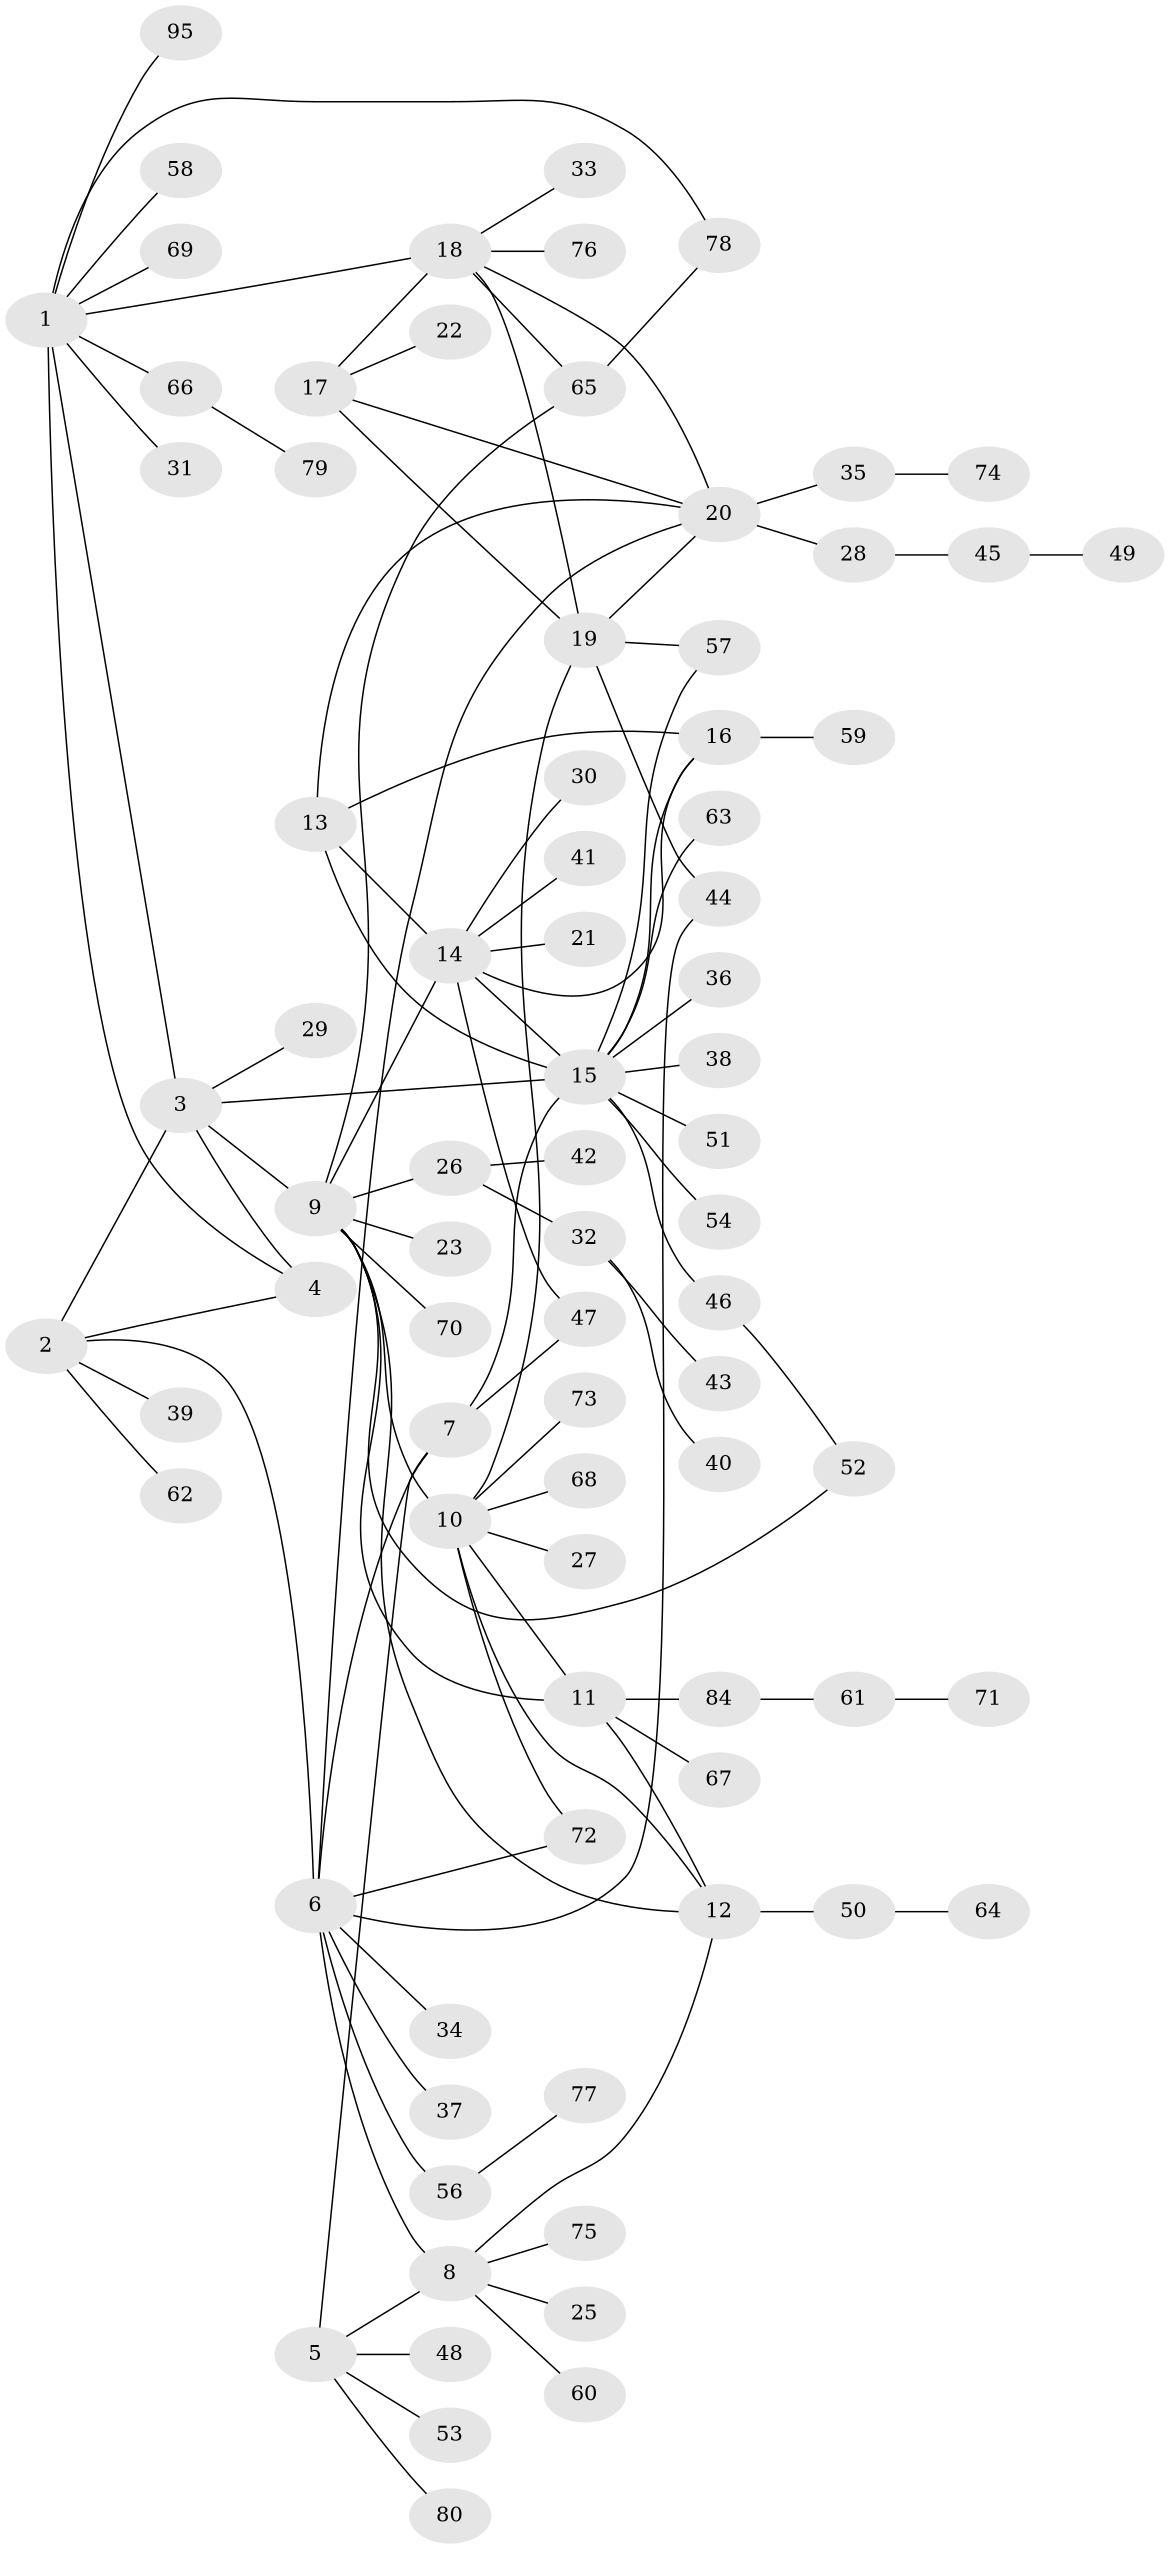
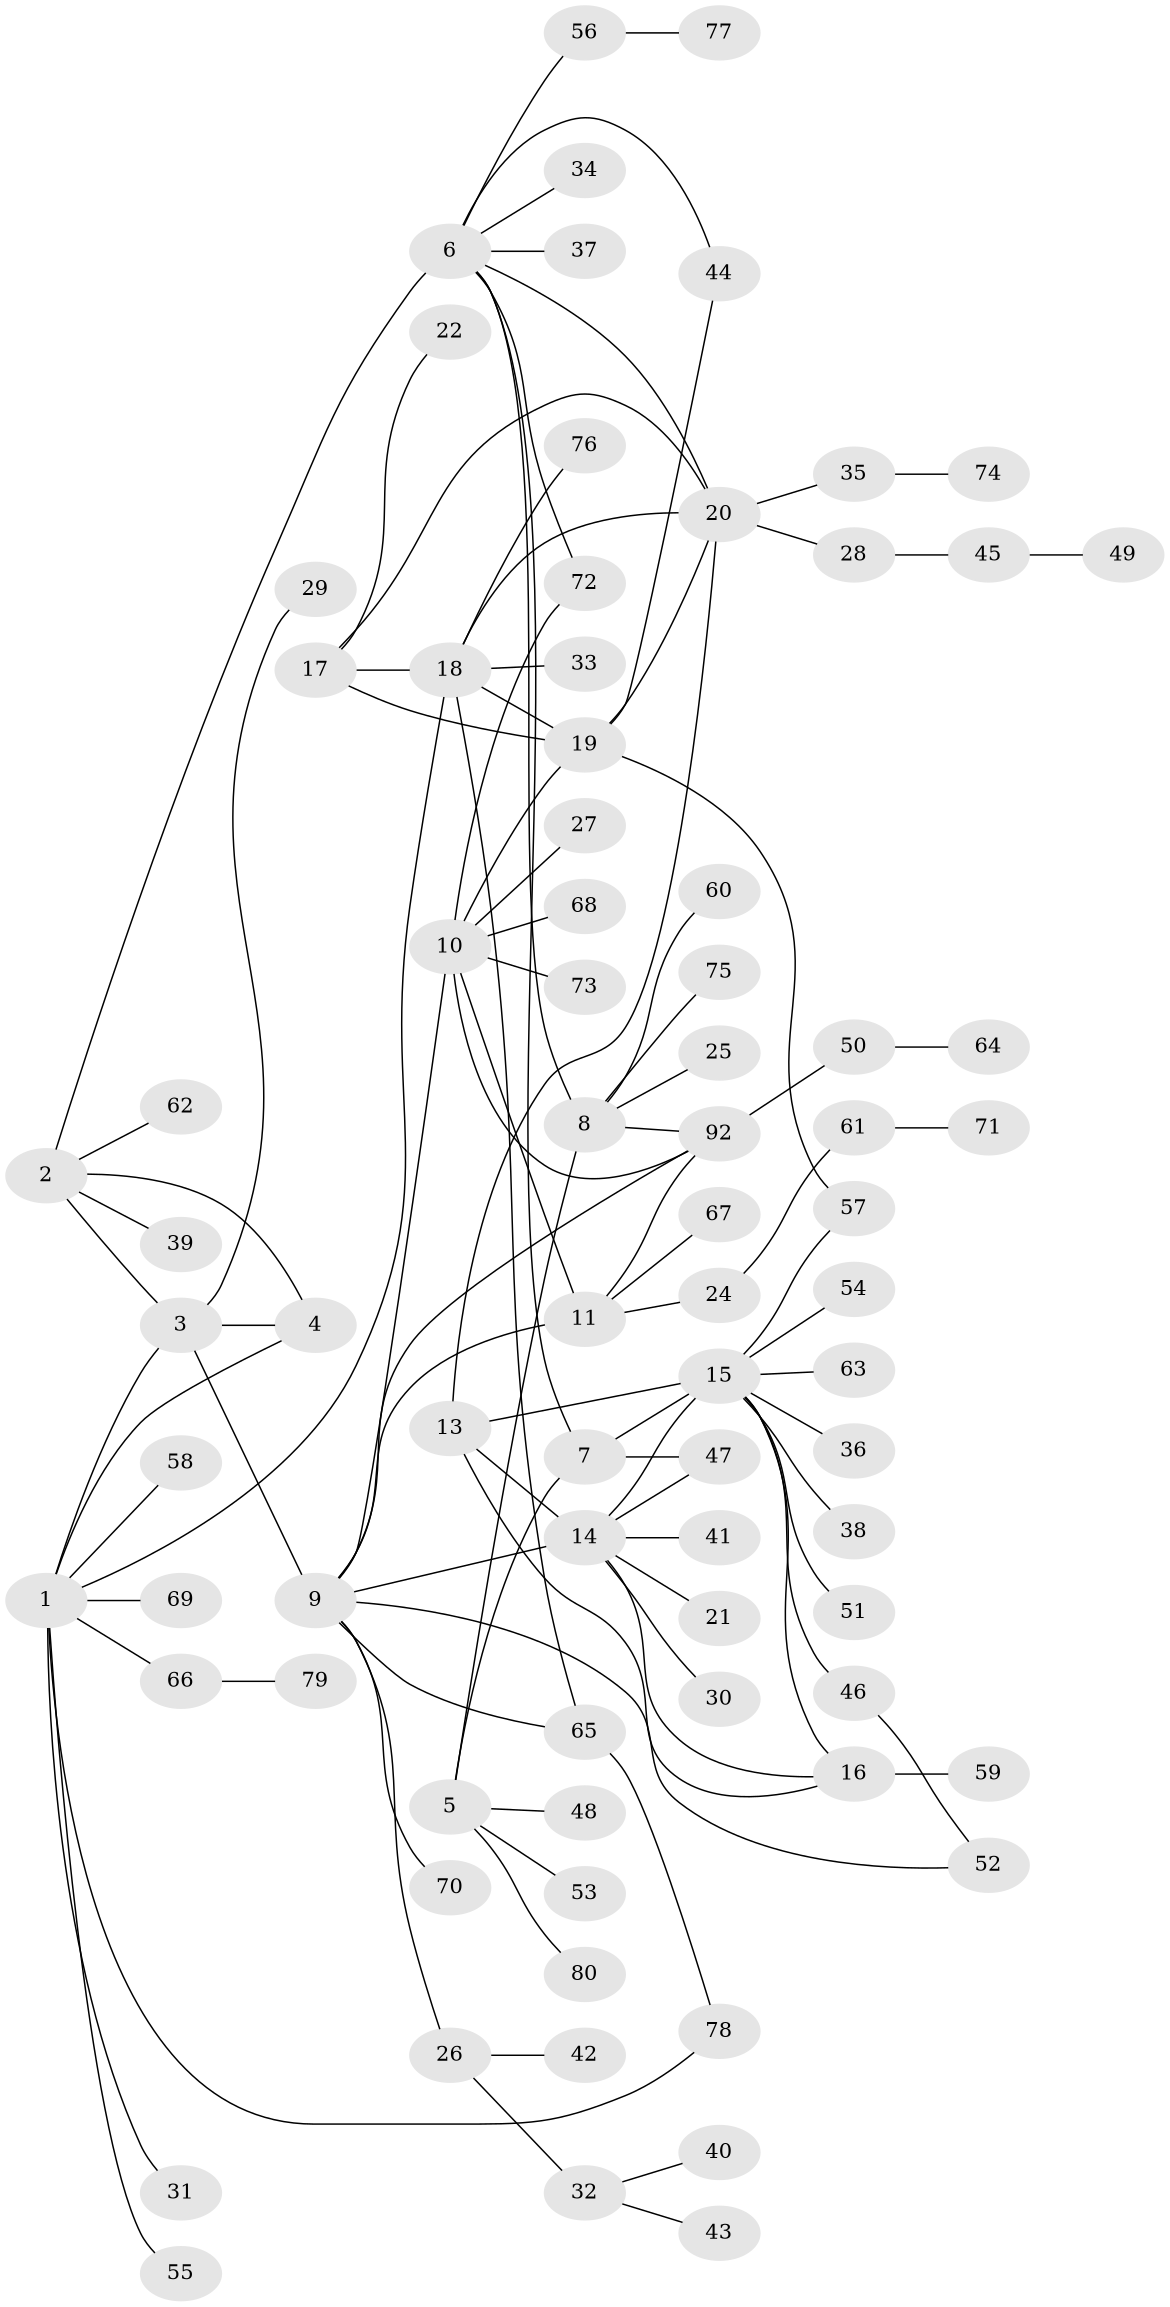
node "95": label "95" -> "55"
edge "15" -- "3": removed
node "23": removed
node "84": label "84" -> "24"
node "12": label "12" -> "92"
